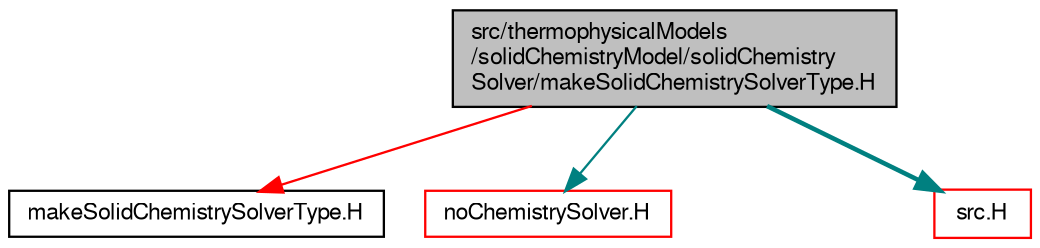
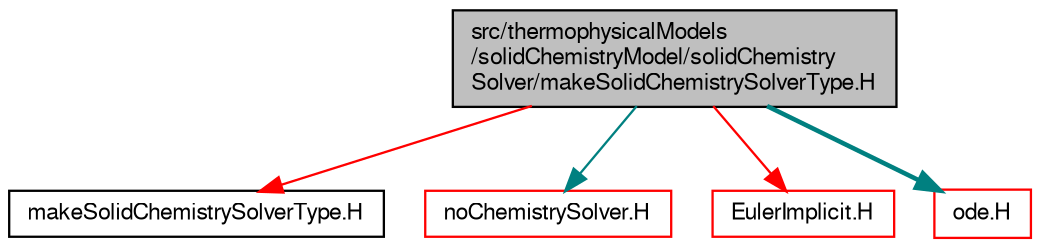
node "EulerImplicit.H": added
node "src.H": label "src.H" -> "ode.H"
